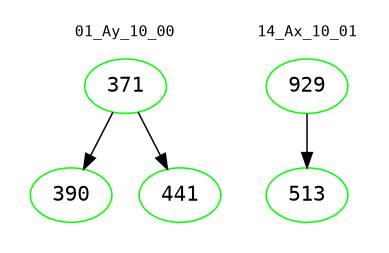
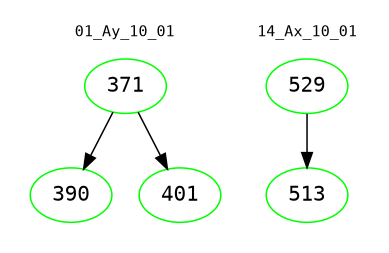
cluster "01_Ay_10_00": label "01_Ay_10_00" -> "01_Ay_10_01"
node "929": label "929" -> "529"
node "441": label "441" -> "401"
